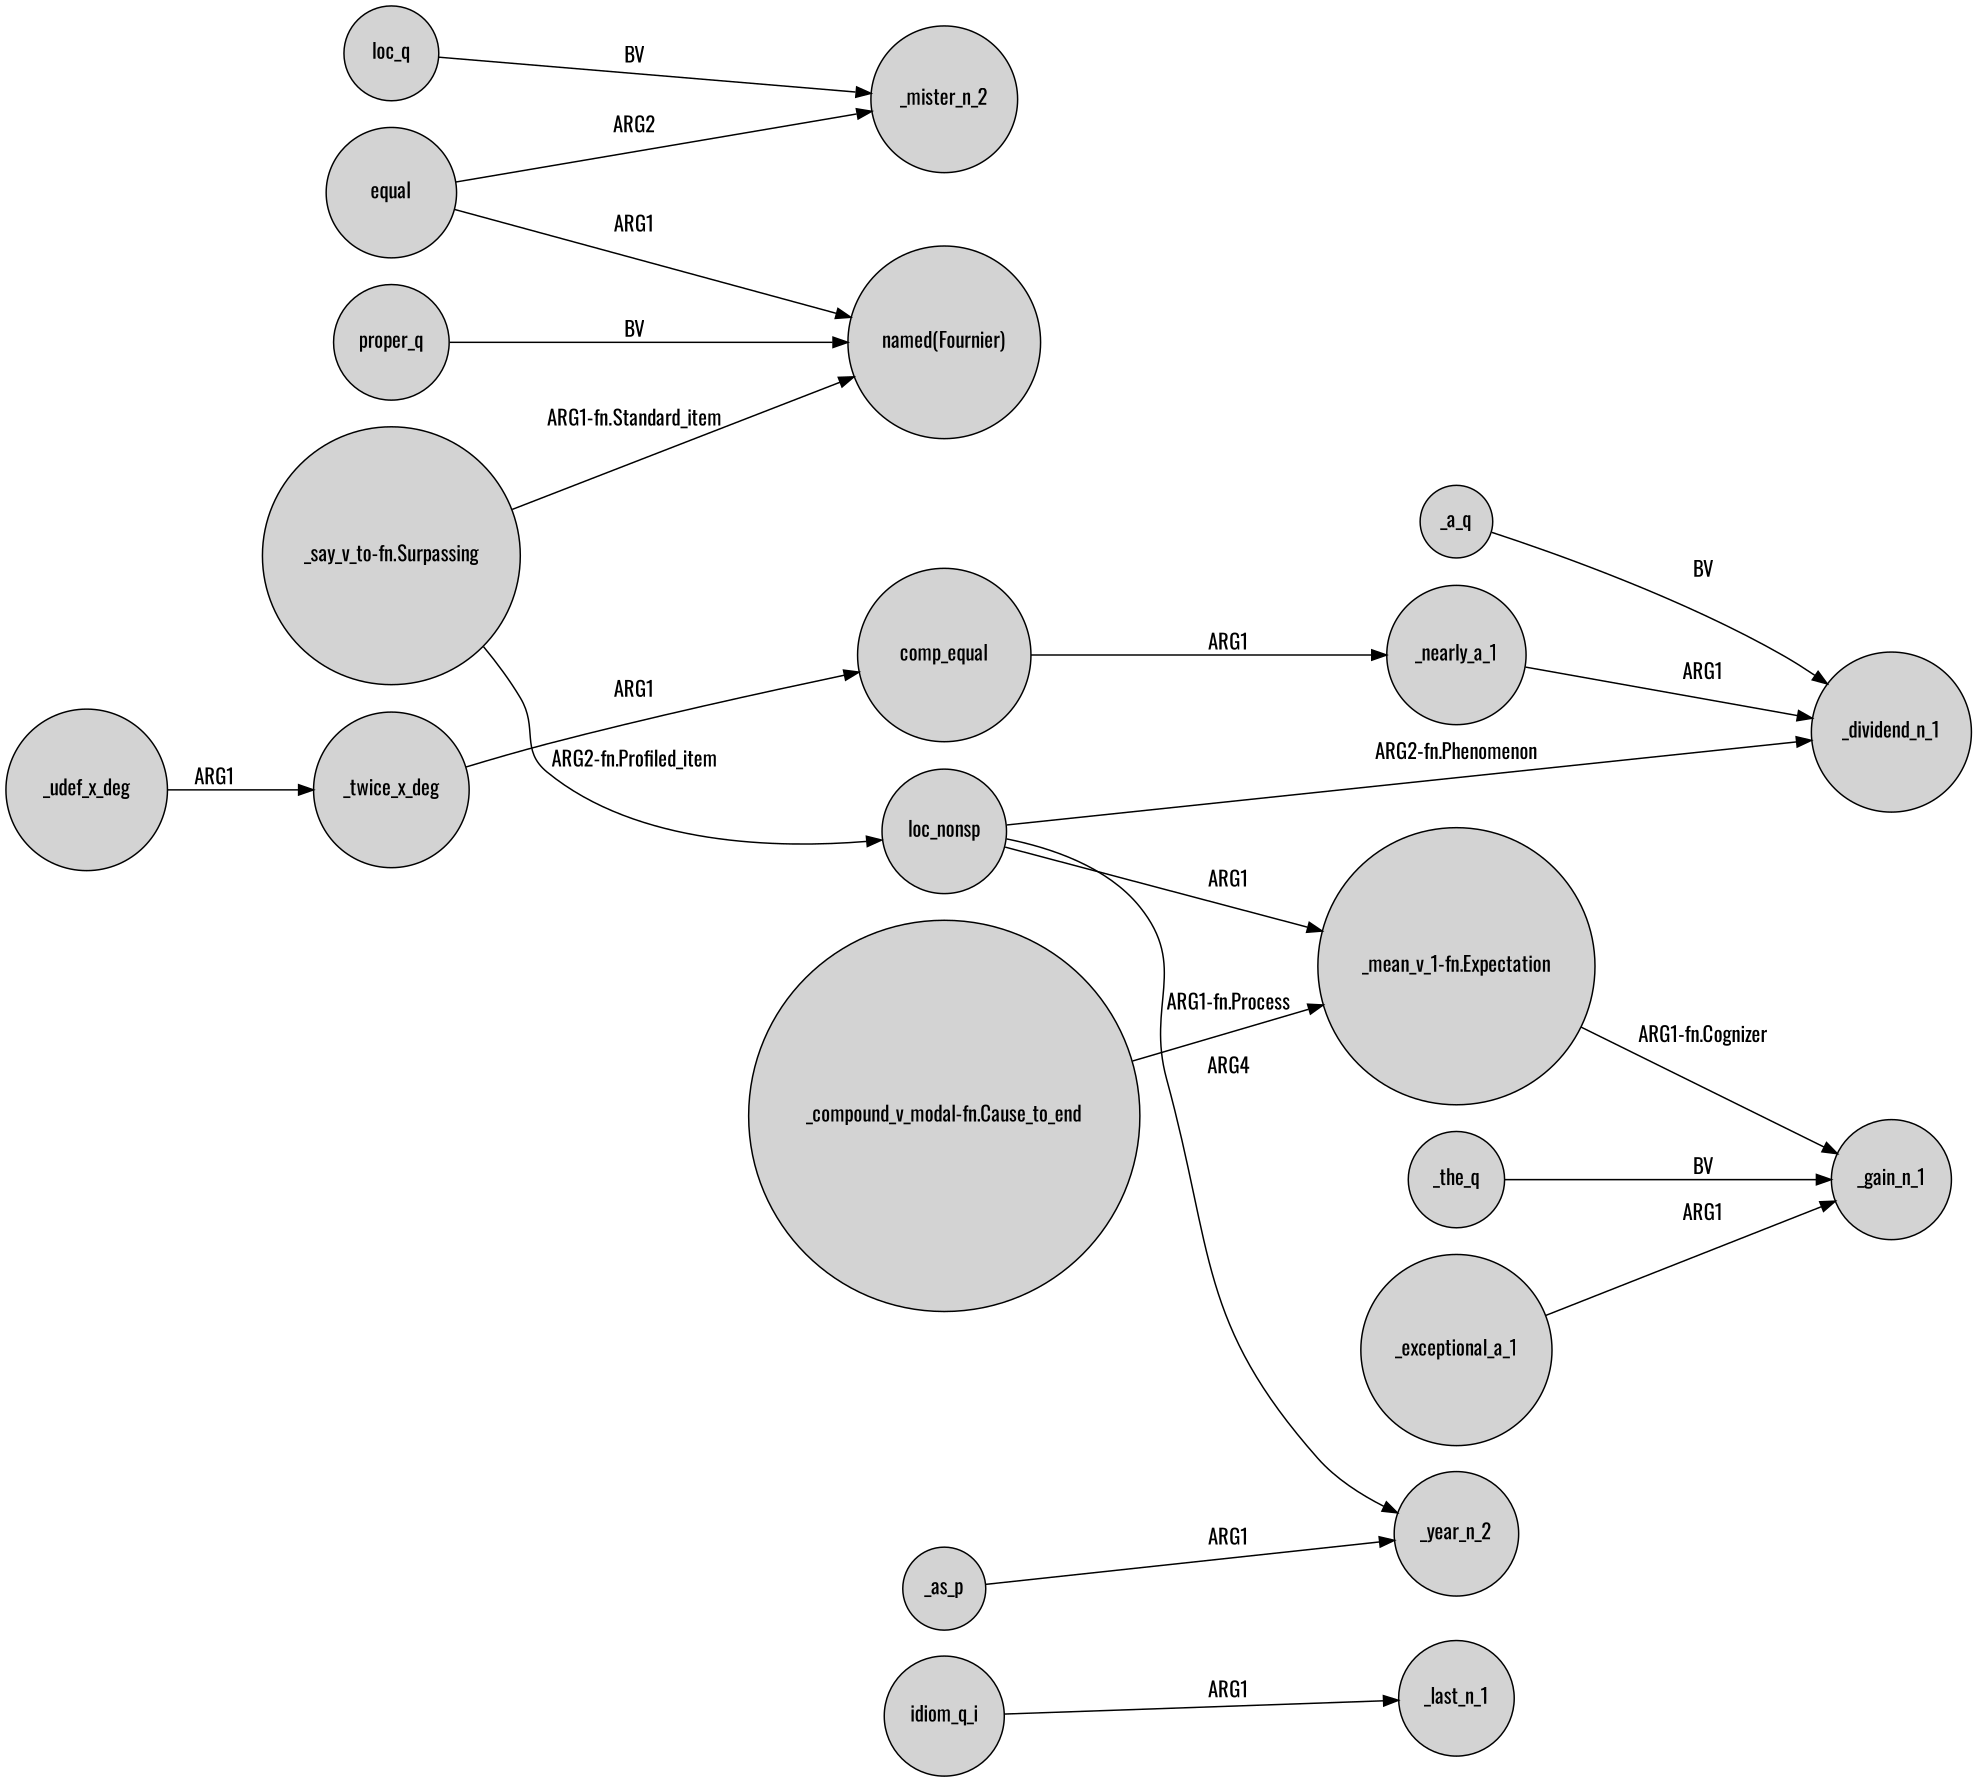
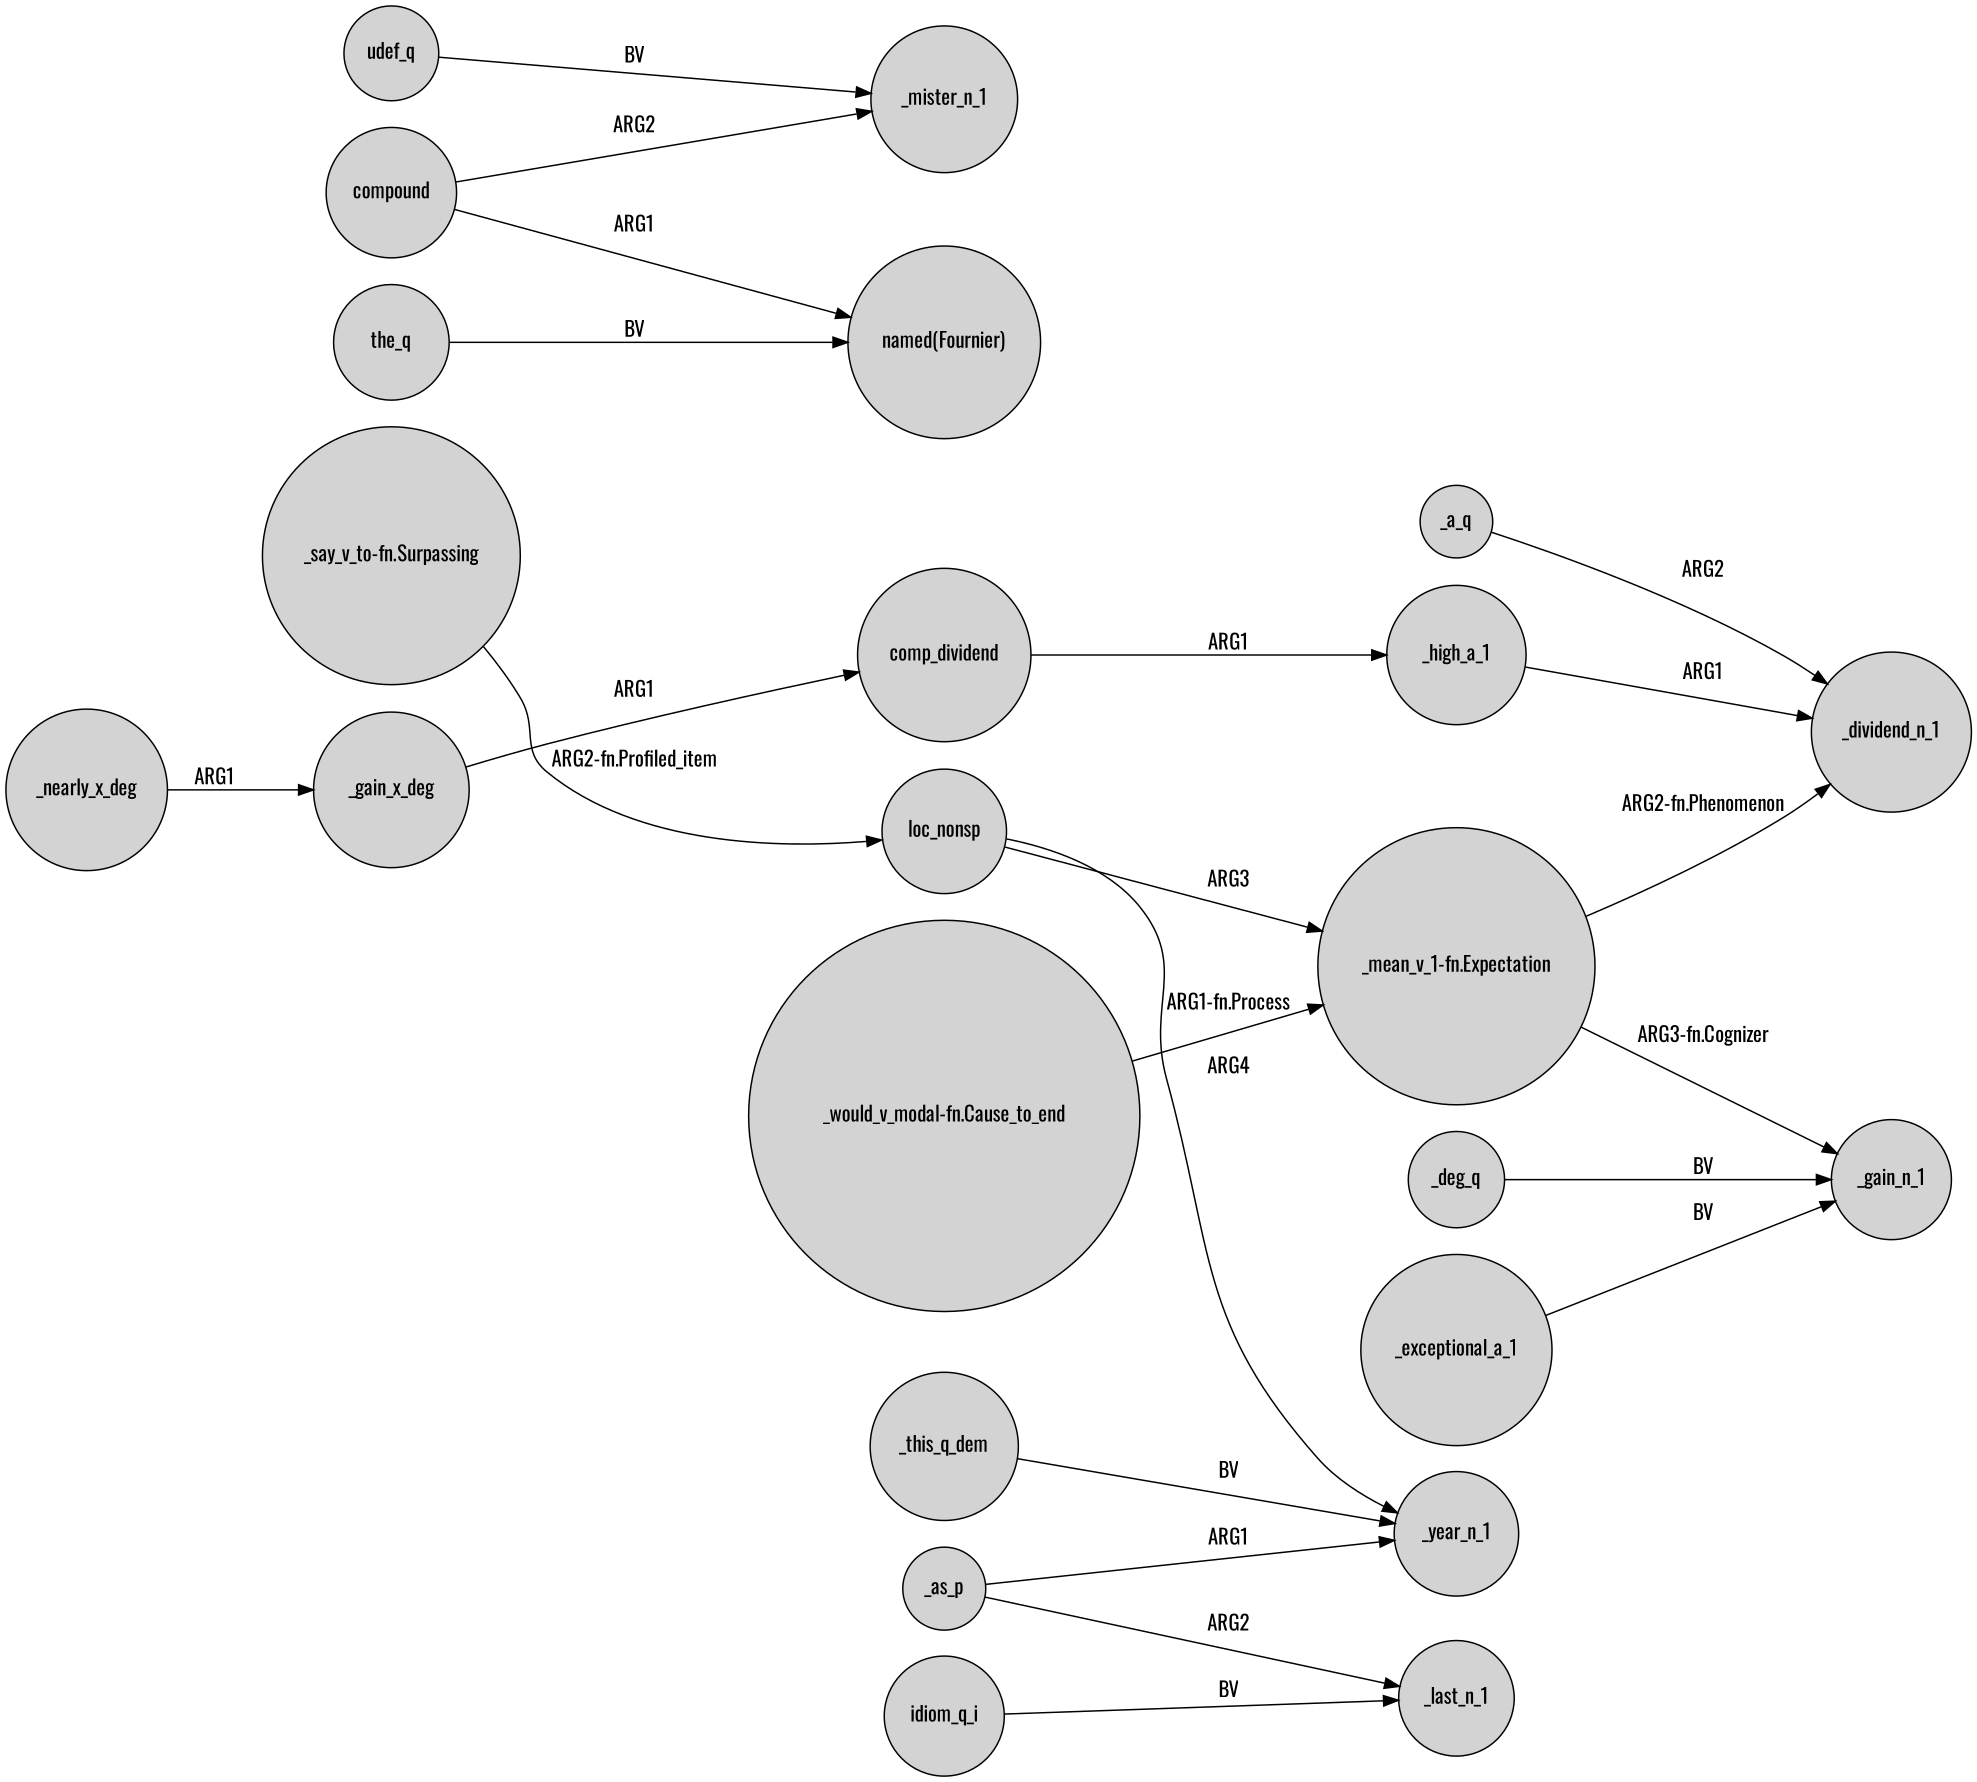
node "loc_q": label "loc_q" -> "udef_q"
node "_mister_n_2": label "_mister_n_2" -> "_mister_n_1"
node "equal": label "equal" -> "compound"
node "proper_q": label "proper_q" -> "the_q"
edge "_say_v_to-fn.Surpassing" -> "named(Fournier)": removed, label "ARG1-fn.Standard_item"
edge "_a_q" -> "_dividend_n_1": label "BV" -> "ARG2"
node "comp_equal": label "comp_equal" -> "comp_dividend"
node "_nearly_a_1": label "_nearly_a_1" -> "_high_a_1"
edge "loc_nonsp" -> "_dividend_n_1": now "_mean_v_1-fn.Expectation" -> "_dividend_n_1"
node "_udef_x_deg": label "_udef_x_deg" -> "_nearly_x_deg"
node "_twice_x_deg": label "_twice_x_deg" -> "_gain_x_deg"
edge "loc_nonsp" -> "_mean_v_1-fn.Expectation": label "ARG1" -> "ARG3"
edge "_mean_v_1-fn.Expectation" -> "_gain_n_1": label "ARG1-fn.Cognizer" -> "ARG3-fn.Cognizer"
node "_compound_v_modal-fn.Cause_to_end": label "_compound_v_modal-fn.Cause_to_end" -> "_would_v_modal-fn.Cause_to_end"
node "_the_q": label "_the_q" -> "_deg_q"
edge "_exceptional_a_1" -> "_gain_n_1": label "ARG1" -> "BV"
node "_this_q_dem": added
node "_year_n_2": label "_year_n_2" -> "_year_n_1"
edge "_as_p" -> "_last_n_1": added, label "ARG2"
edge "idiom_q_i" -> "_last_n_1": label "ARG1" -> "BV"
